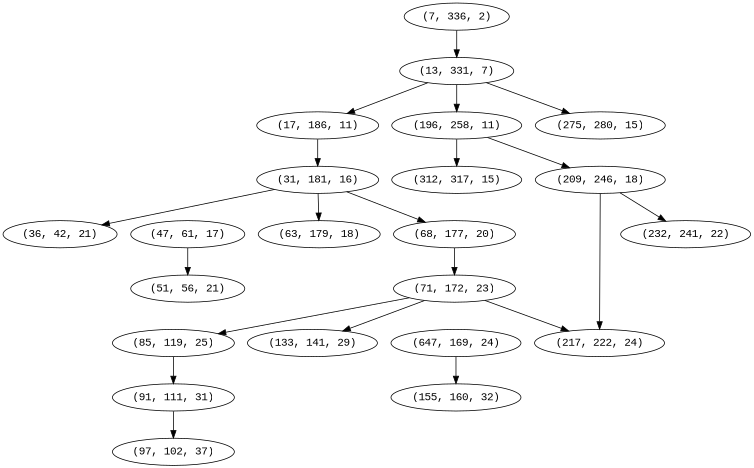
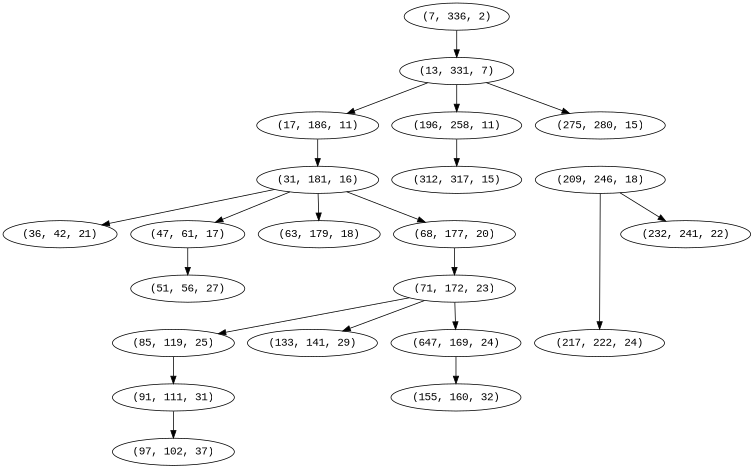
edge "(196, 258, 11)" -> "(209, 246, 18)": removed
edge "(31, 181, 16)" -> "(47, 61, 17)": added
node "(51, 56, 21)": label "(51, 56, 21)" -> "(51, 56, 27)"
edge "(71, 172, 23)" -> "(217, 222, 24)": now "(71, 172, 23)" -> "(647, 169, 24)"
